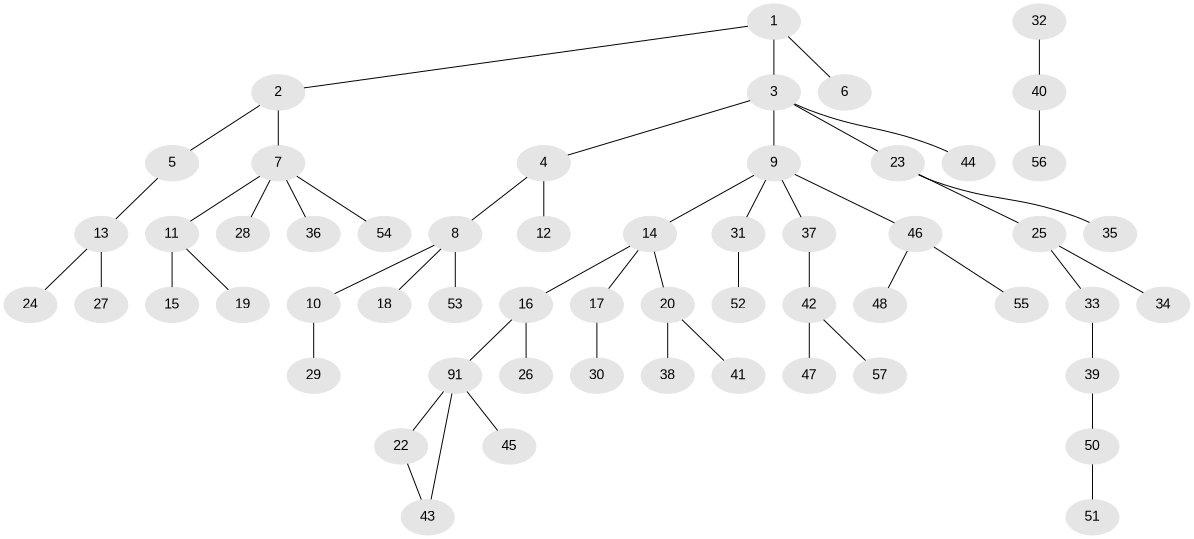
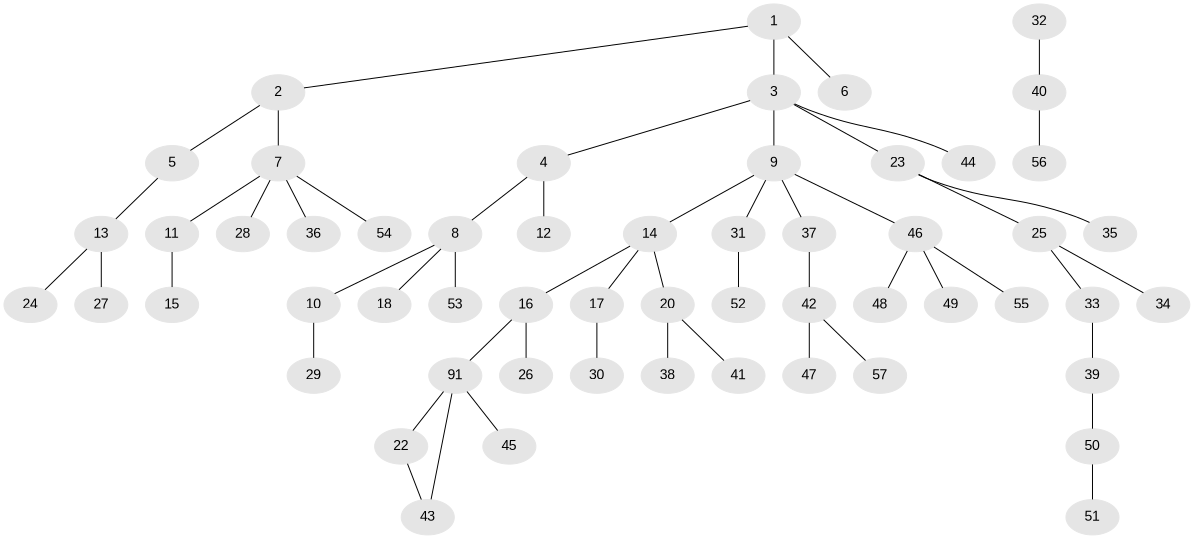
node "19": removed
node "49": added
